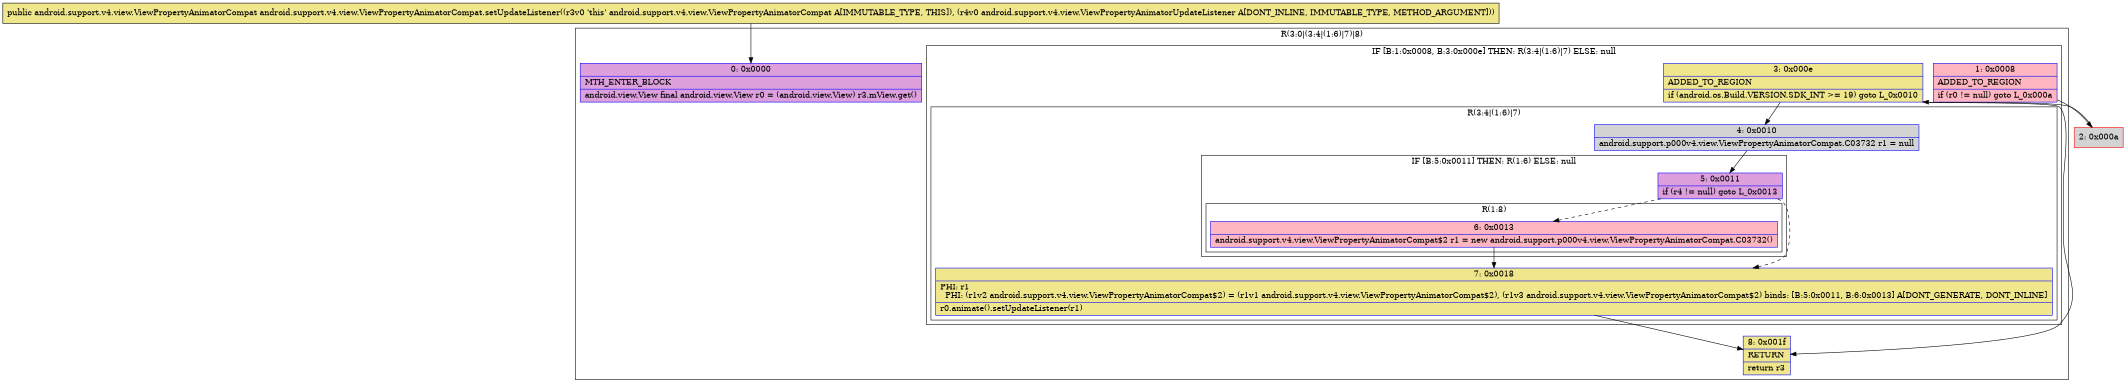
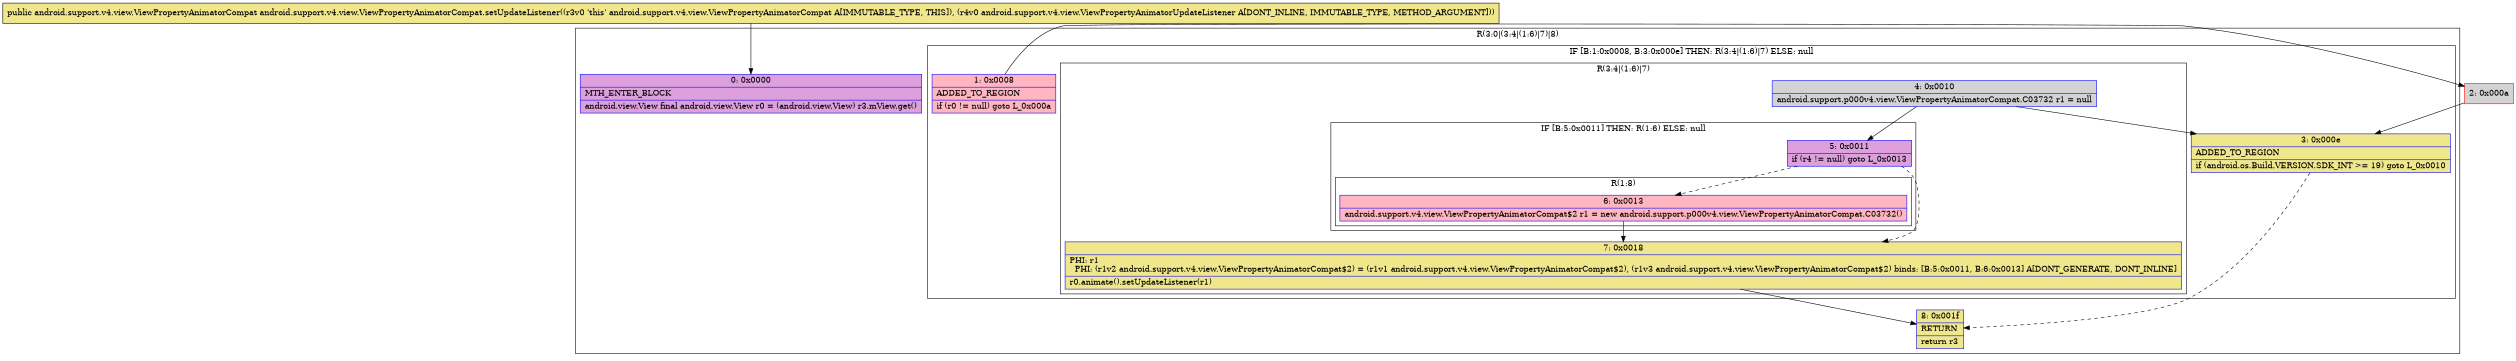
edge "3: 0x000e" -> "4: 0x0010": reversed
edge "3: 0x000e" -> "8: 0x001f": style solid -> dashed
